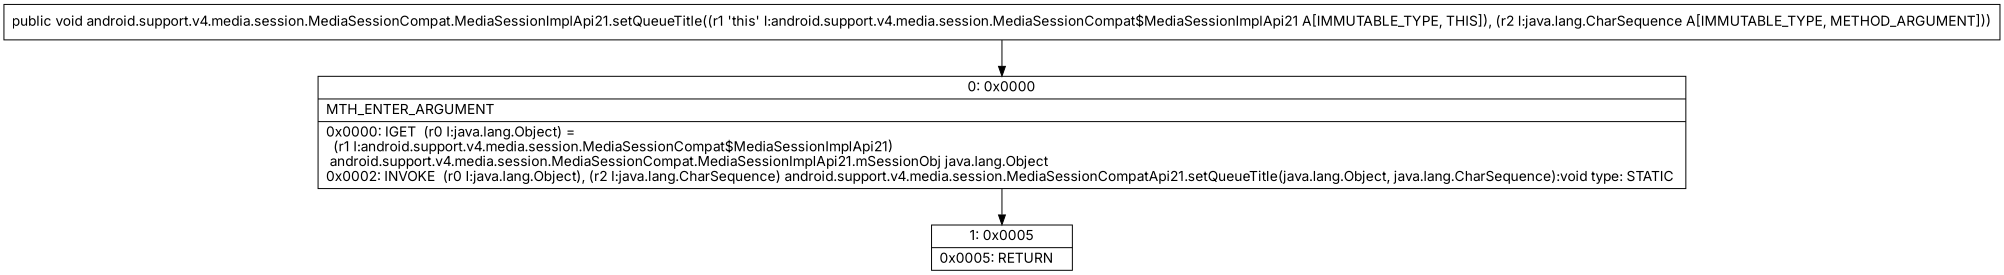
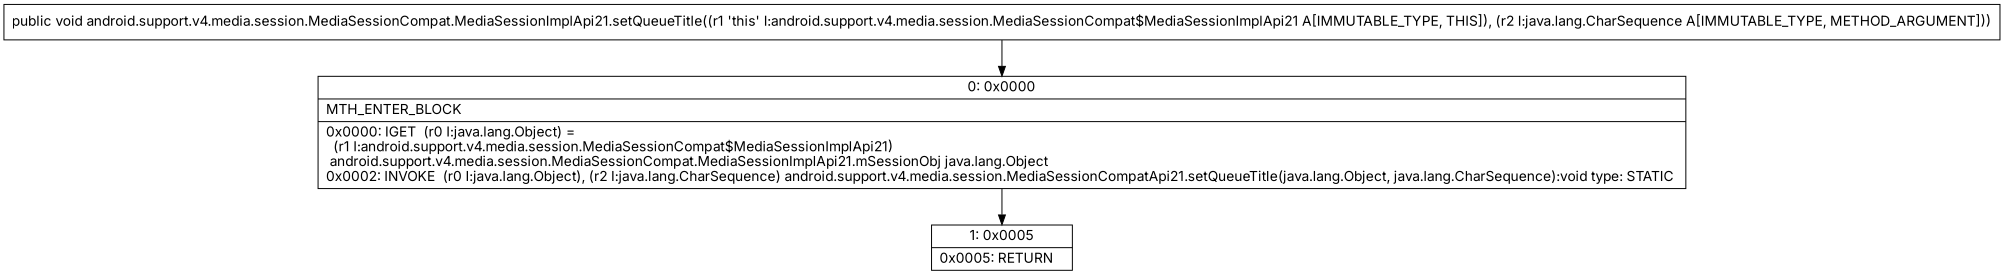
node "0: 0x0000": text "MTH_ENTER_ARGUMENT" -> "MTH_ENTER_BLOCK"
